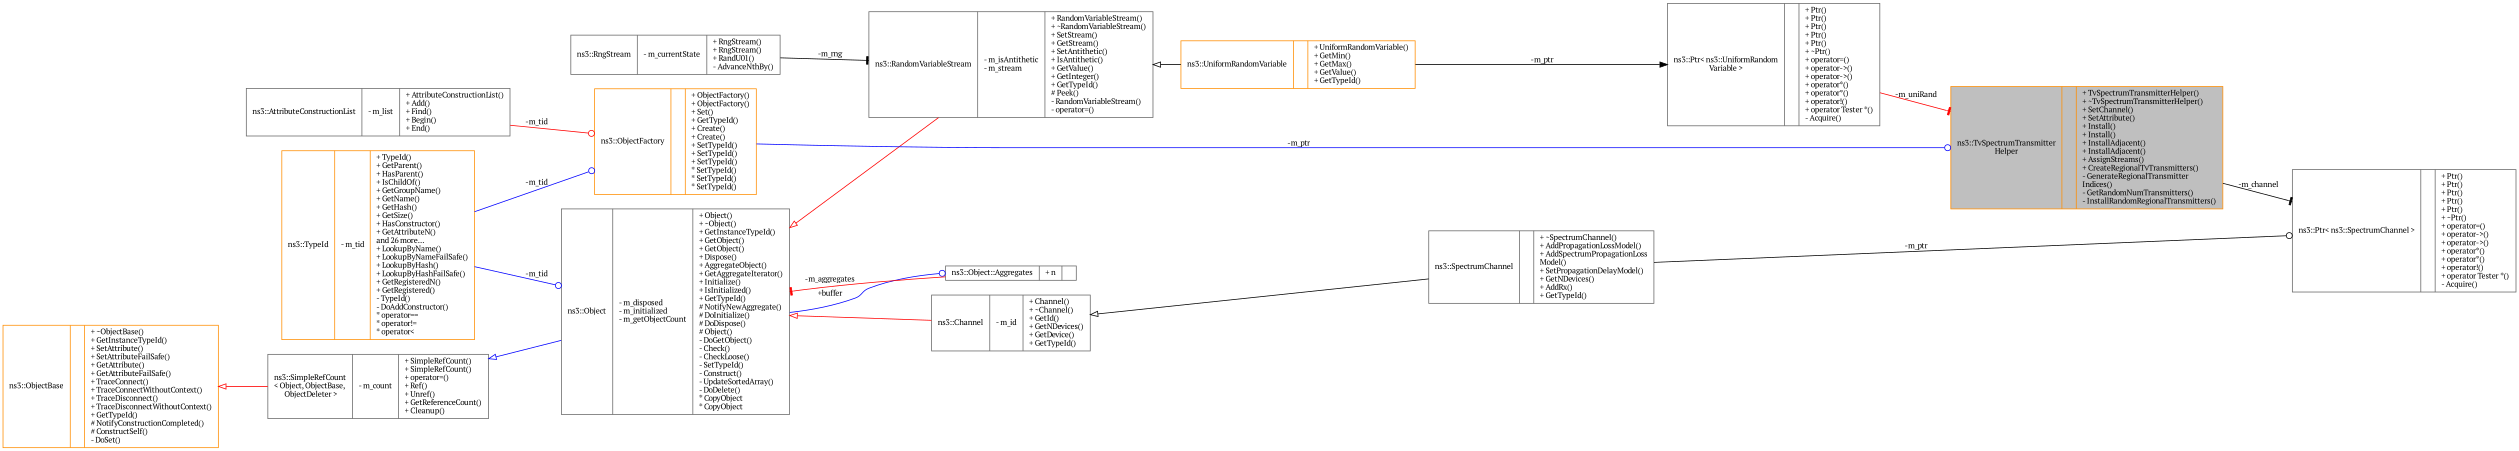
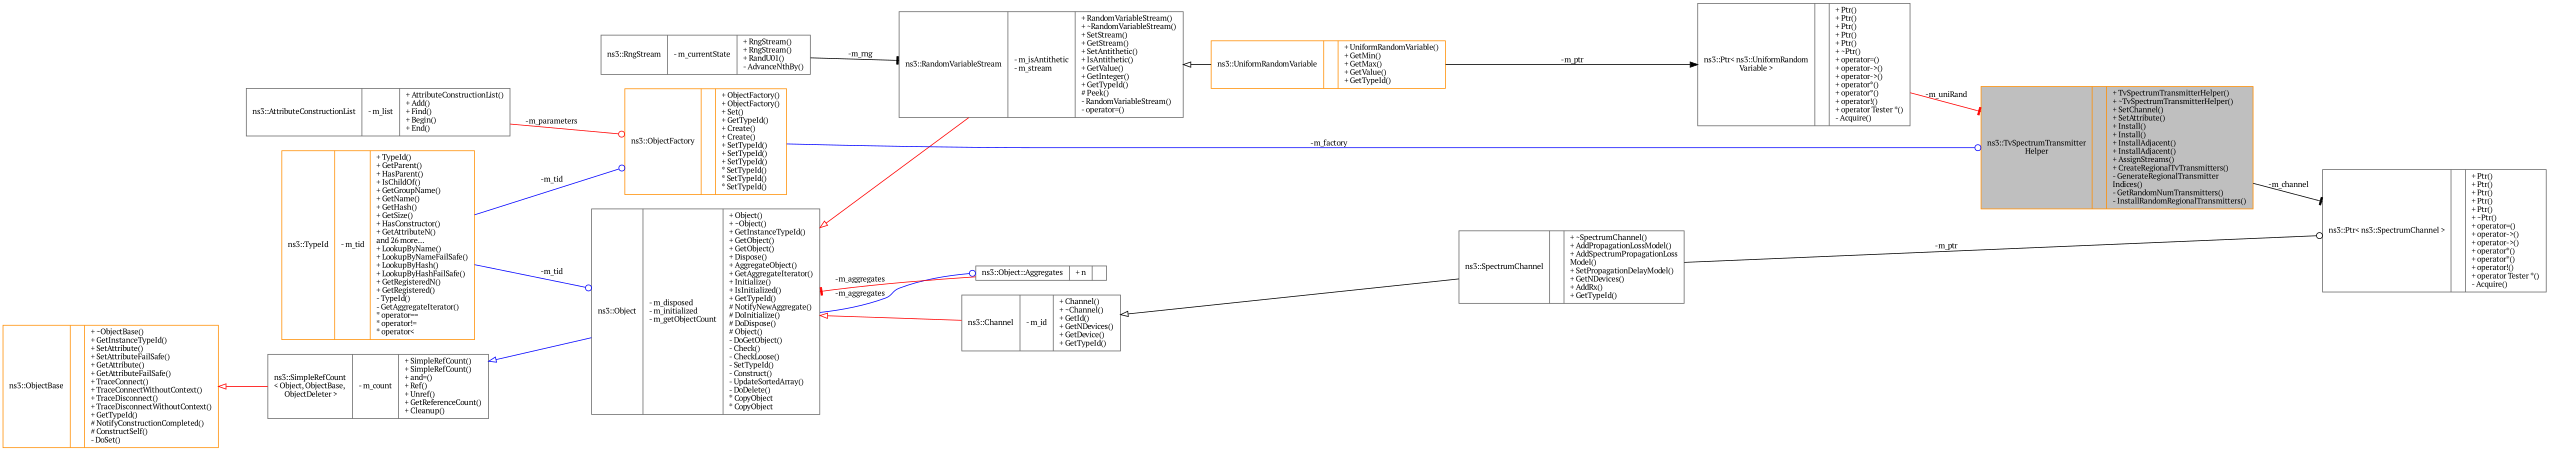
edge "ns3::AttributeConstructionList" -> "ns3::ObjectFactory": label " -m_tid" -> " -m_parameters"
edge "ns3::ObjectFactory" -> "ns3::TvSpectrumTransmitter": label " -m_ptr" -> " -m_factory"
edge "ns3::Object" -> "ns3::Object::Aggregates": label " +buffer" -> " -m_aggregates"
node "ns3::TypeId": text "- DoAddConstructor()" -> "- GetAggregateIterator()"
node "ns3::SimpleRefCount": text "+ operator=()" -> "+ and=()"
